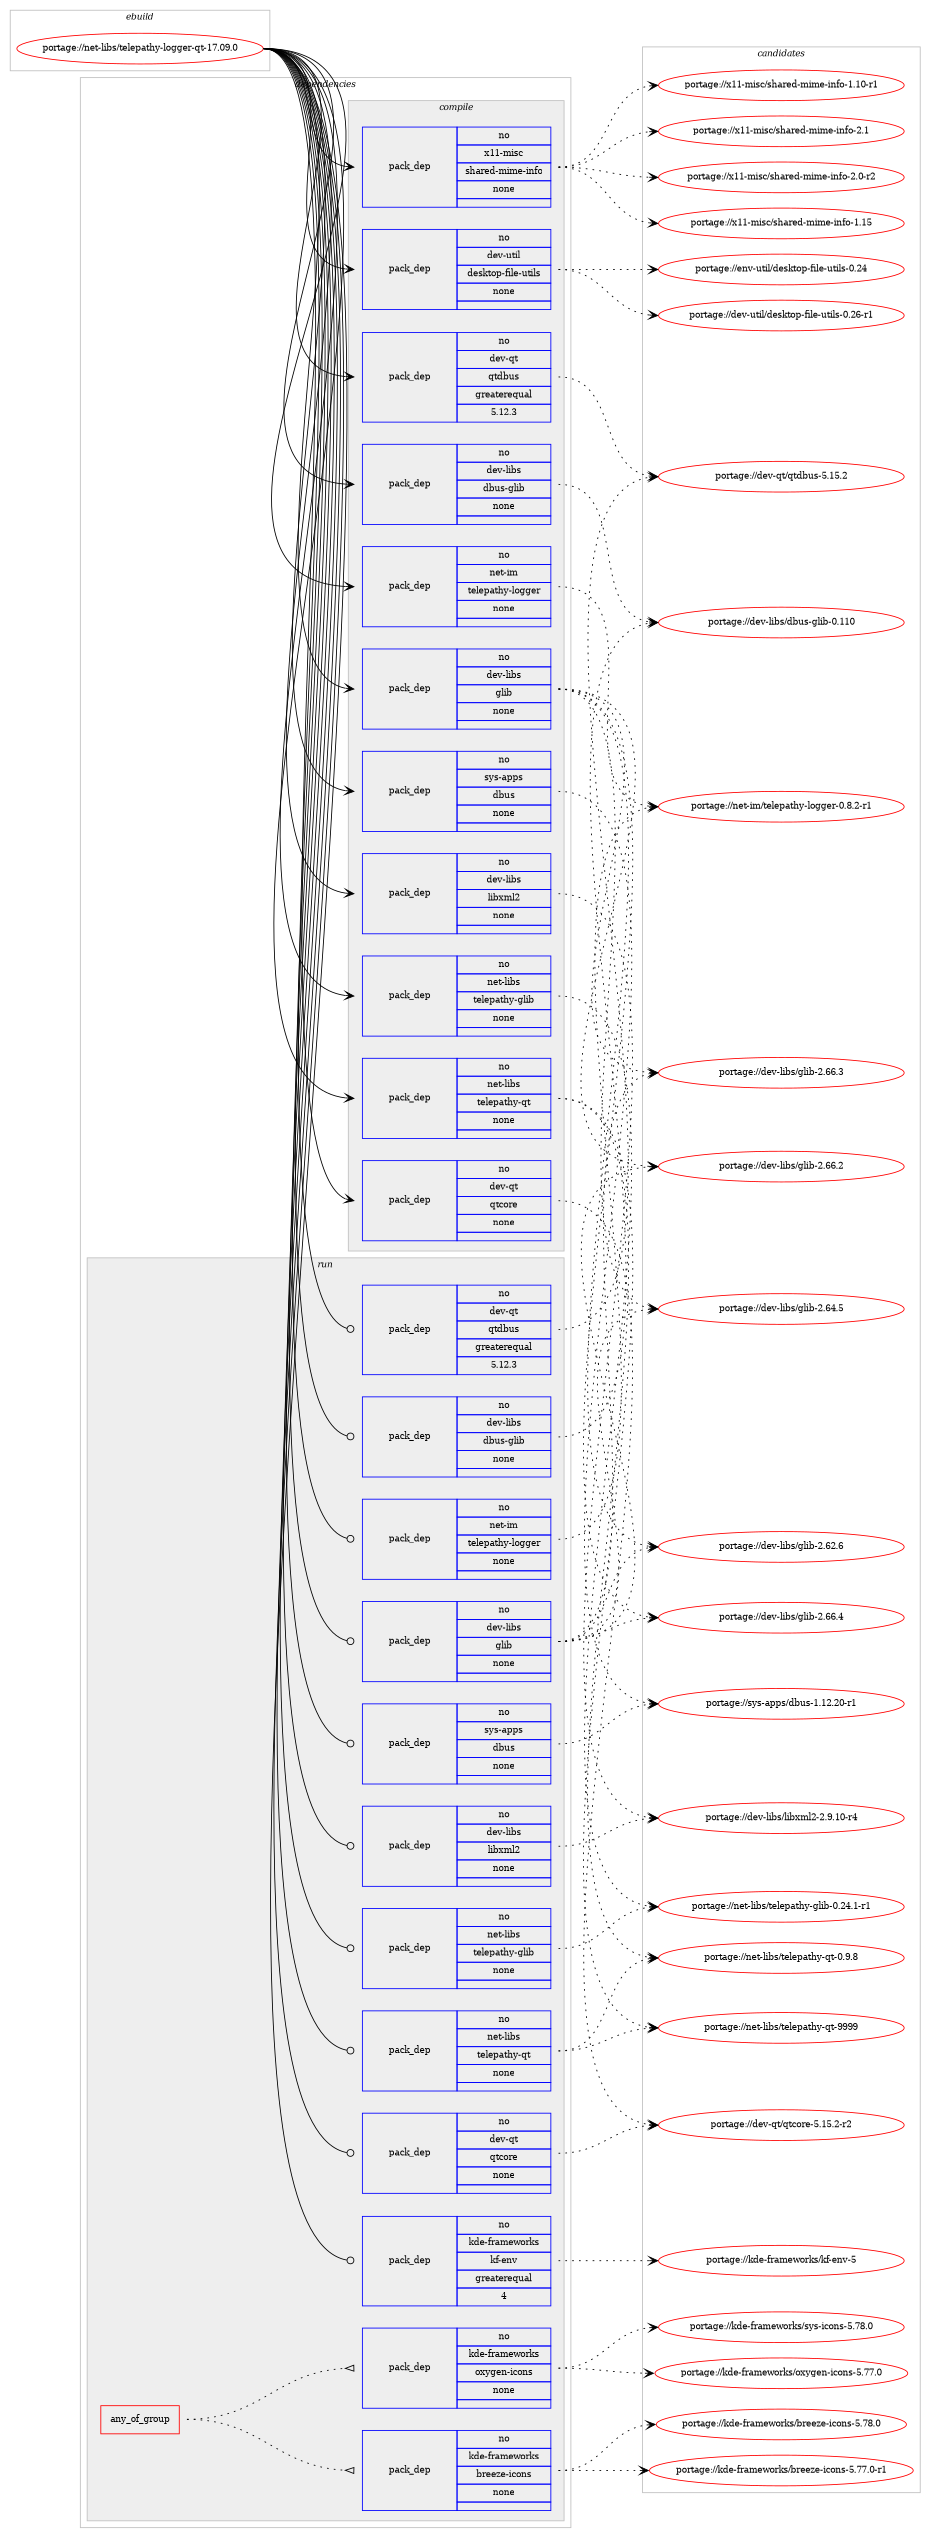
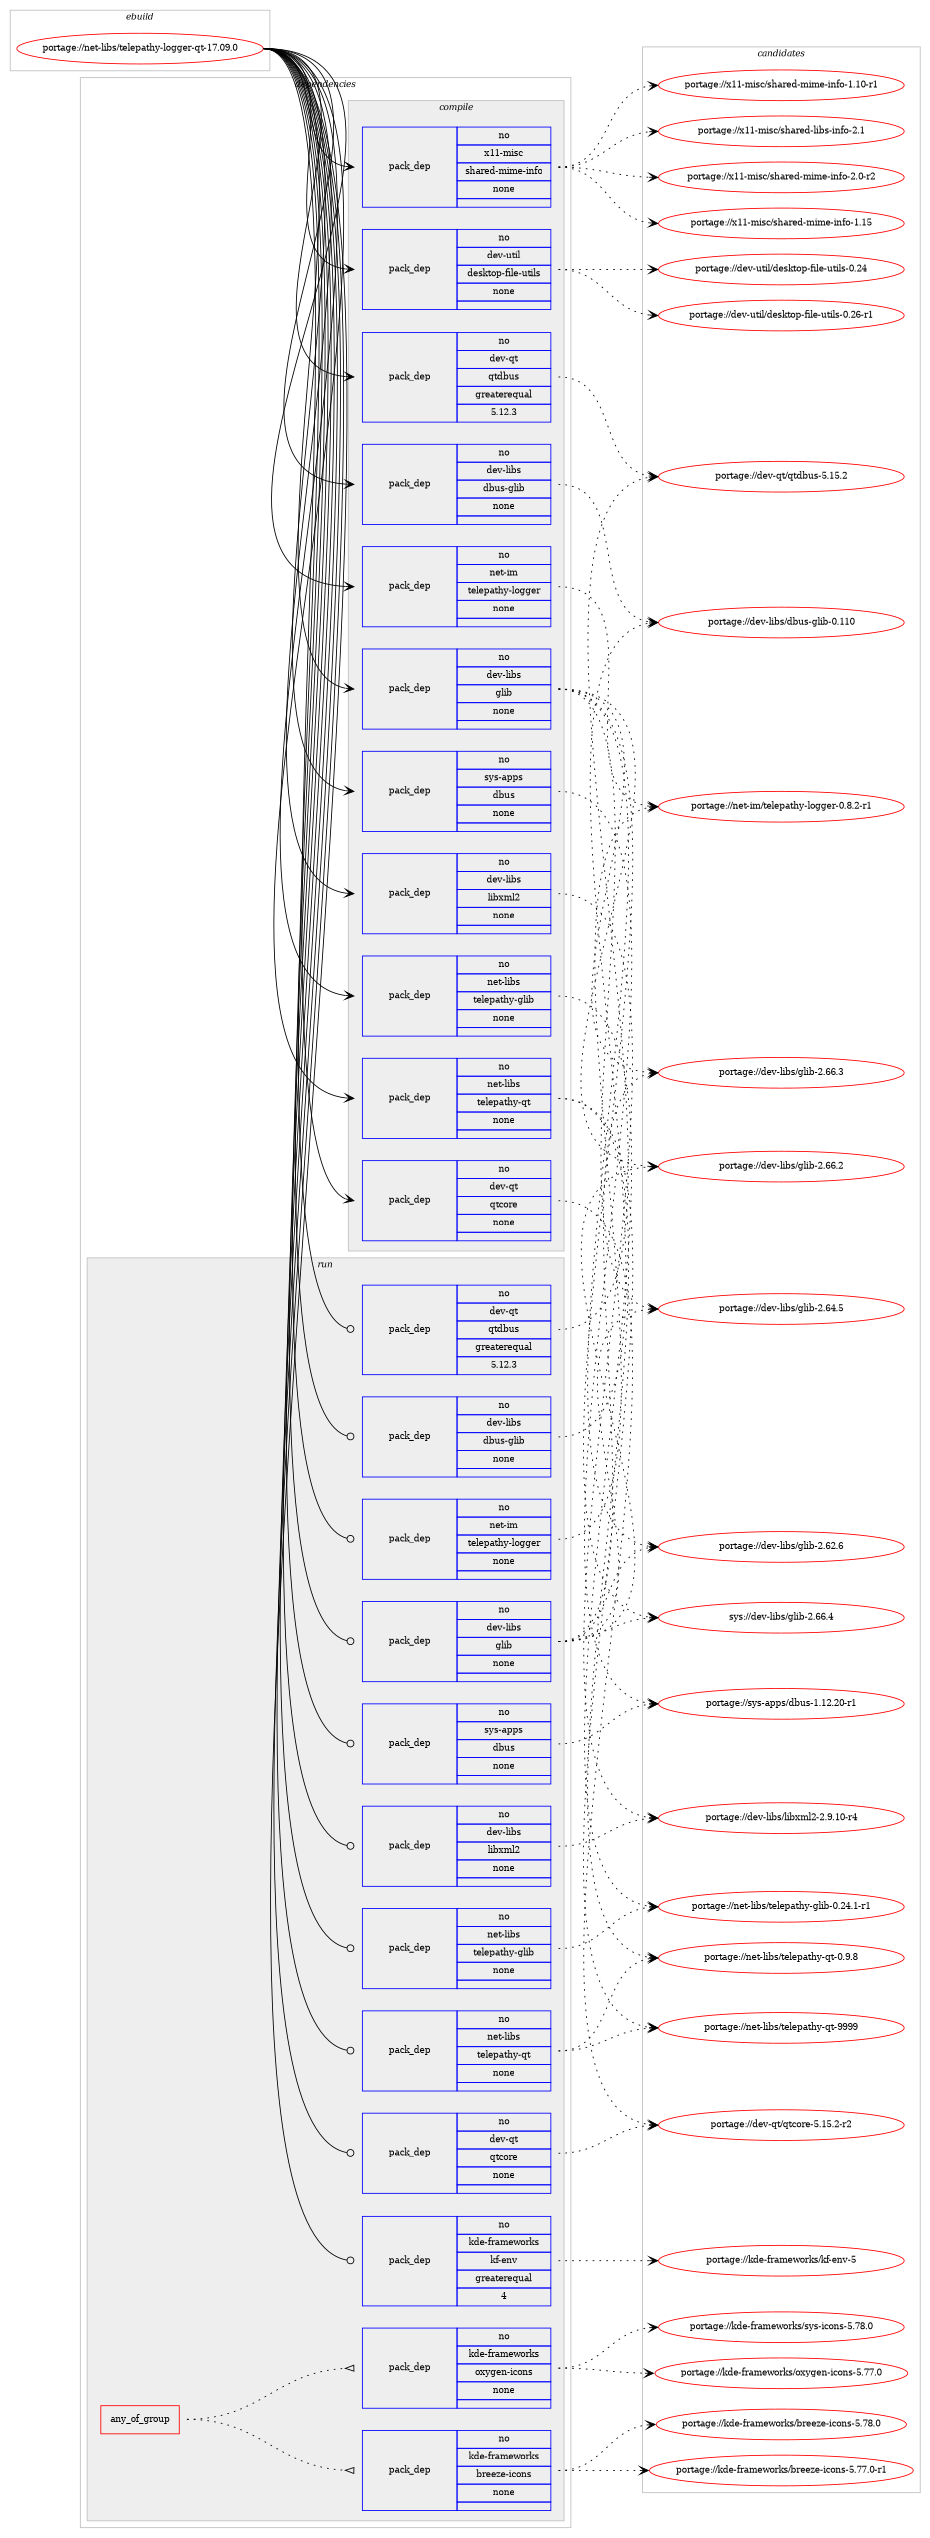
node "portage://x11-misc/shared-mime-info-2.1": label "portage://x11-misc/shared-mime-info-2.1" -> "portage://x11-misc/shared-libs-info-2.1"
node "portage://env-util/desktop-file-utils-0.24": label "portage://env-util/desktop-file-utils-0.24" -> "portage://dev-util/desktop-file-utils-0.24"
node "portage://dev-libs/glib-2.66.4": label "portage://dev-libs/glib-2.66.4" -> "sys://dev-libs/glib-2.66.4"
